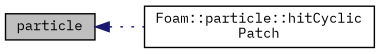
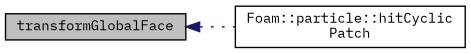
node "particle": label "particle" -> "transformGlobalFace"
